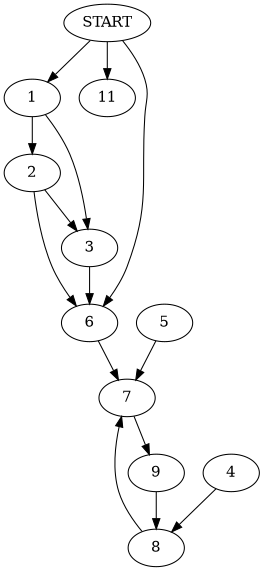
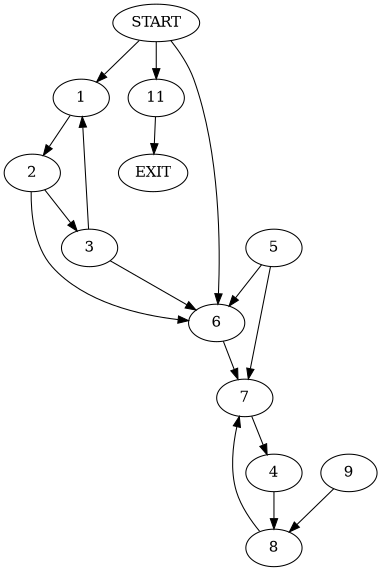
edge "1" -> "3": reversed
node "EXIT": added
edge "5" -> "6": added
edge "7" -> "9": now "7" -> "4"
